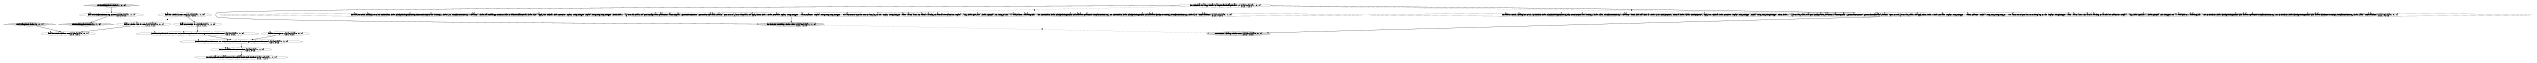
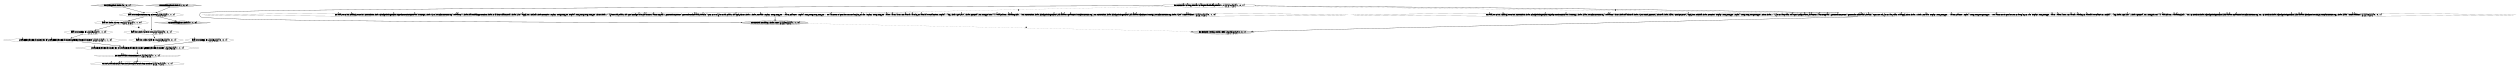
edge "final int numElementsPerKey = 3000@@@3@@@['1', '1', '1']" -> "final int windowSize = 1000@@@4@@@['0', '0', '1']": style dashed -> bold
edge "final int numElementsPerKey = 3000@@@3@@@['1', '1', '1']" -> "final int windowSize = 100@@@4@@@['1', '1', '0']": added
edge "testSlidingTimeWindow['0', '0', '1']" -> "final int windowSlide = 100@@@5@@@['0', '0', '1']": now "testSlidingTimeWindow['0', '0', '1']" -> "final int numElementsPerKey = 3000@@@3@@@['1', '1', '1']"
node "env.setParallelism(PARALLELISM)@@@9@@@['1', '1', '1']": shape ellipse -> diamond
